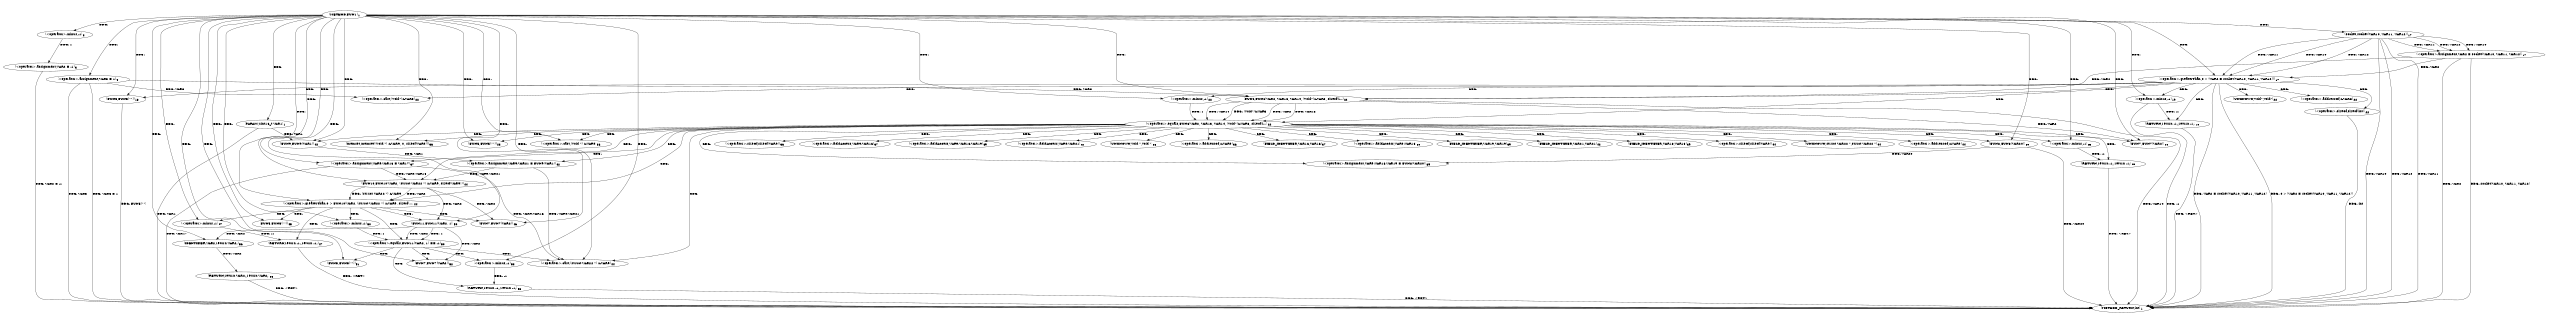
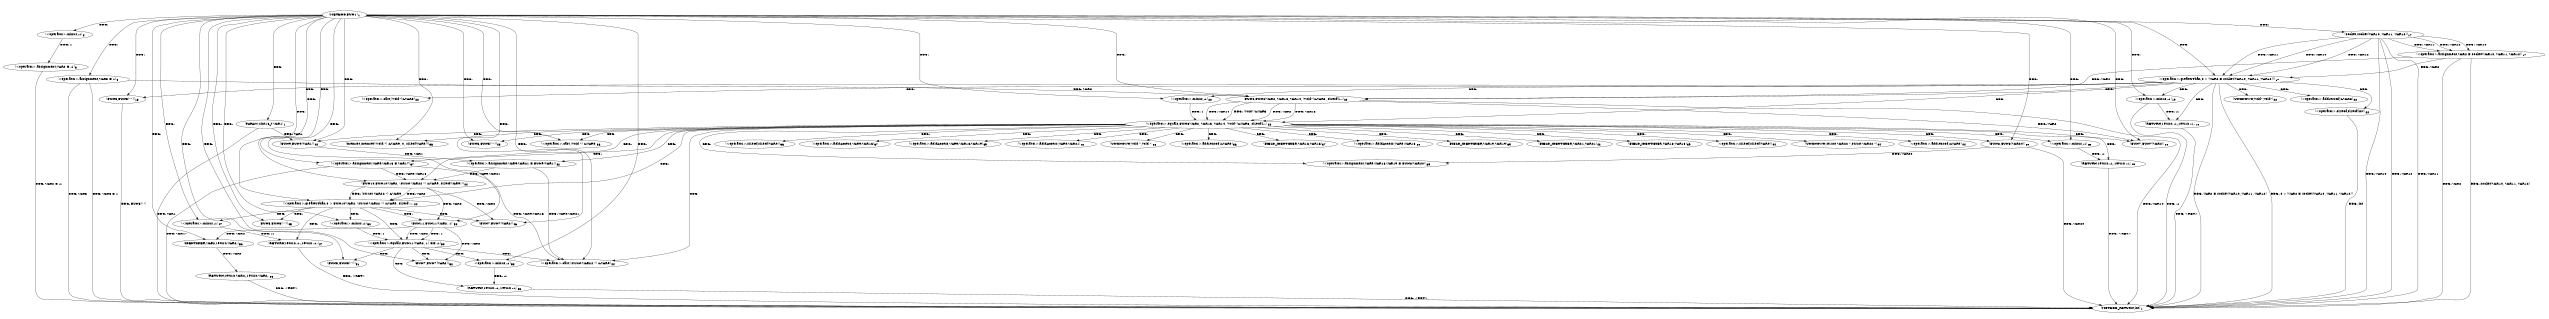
edge "(METHOD,FUN1)" -> "(<operator>.cast,(void *) &VAR9)": label "CDG: " -> "DDG: "
edge "(<operator>.assignment,VAR3 = 1)" -> "(<operator>.cast,(void*)&VAR3)": removed, label "DDG: VAR3"
